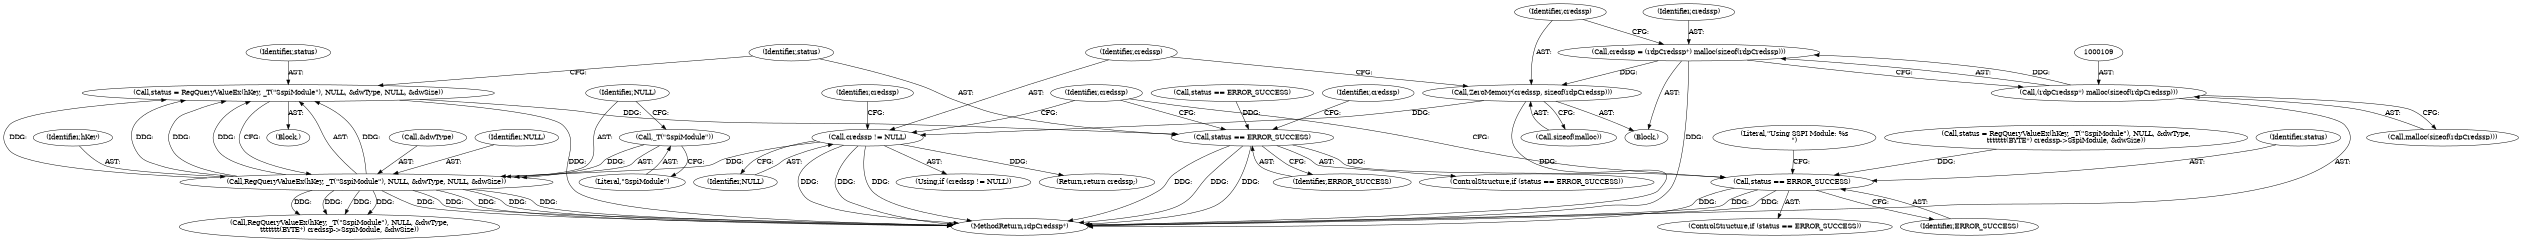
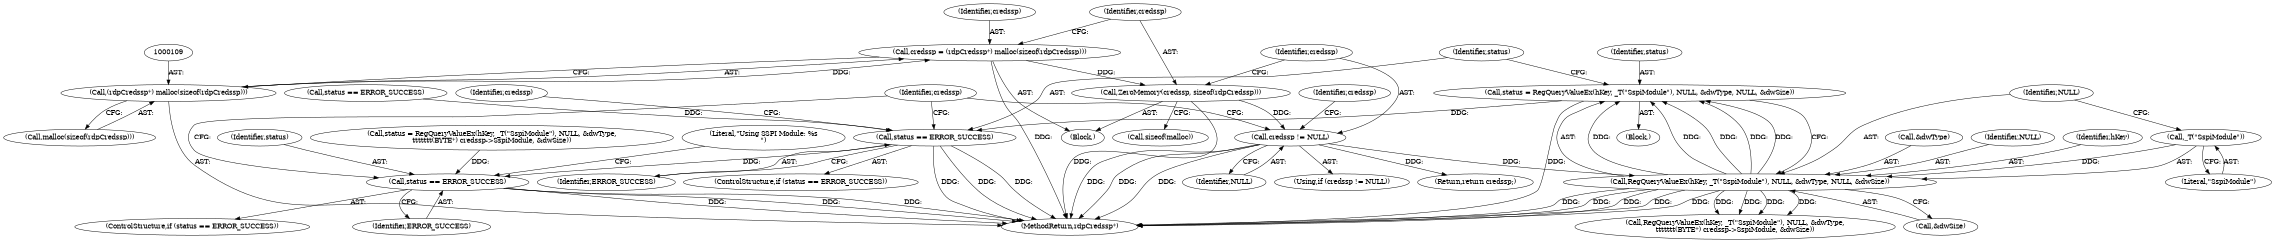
edge "(Call,sizeof(malloc))" -> "(Call,ZeroMemory(credssp, sizeof(rdpCredssp)))": removed, label "AST:"
node "(Call,&dwSize)": added
